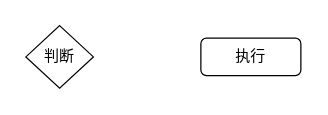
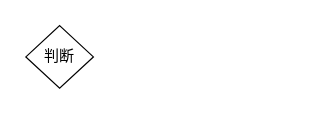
node "执行": removed
